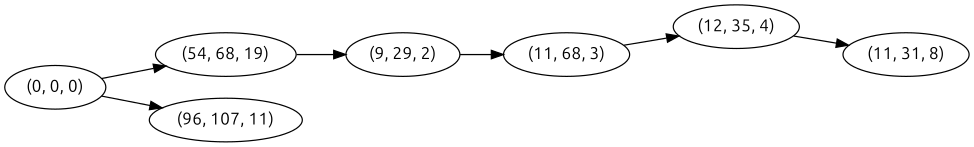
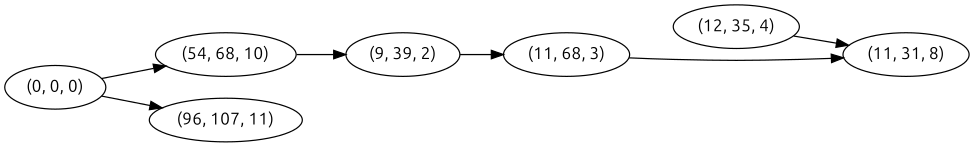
edge "(11, 68, 3)" -> "(12, 35, 4)": now "(11, 68, 3)" -> "(11, 31, 8)"
node "(54, 68, 19)": label "(54, 68, 19)" -> "(54, 68, 10)"
node "(9, 29, 2)": label "(9, 29, 2)" -> "(9, 39, 2)"
